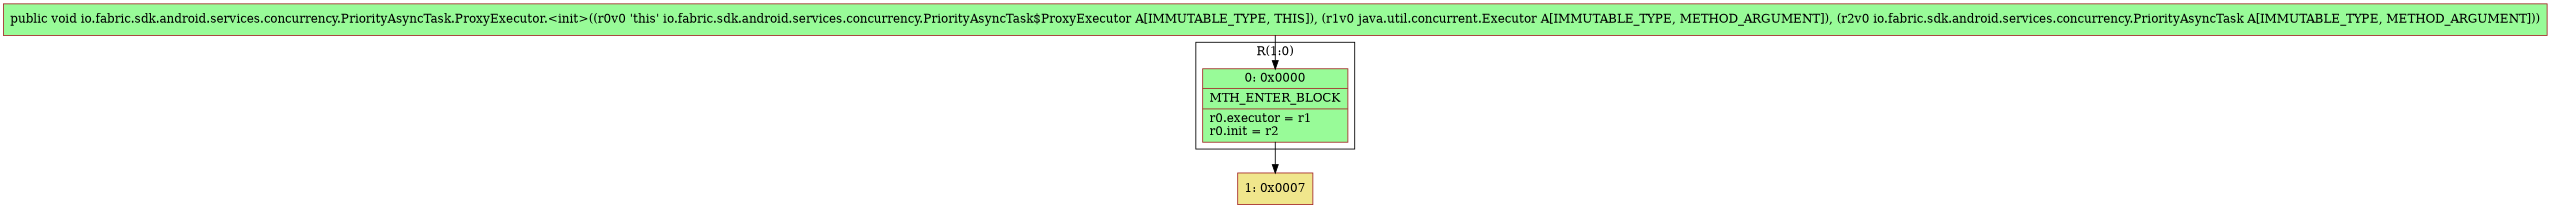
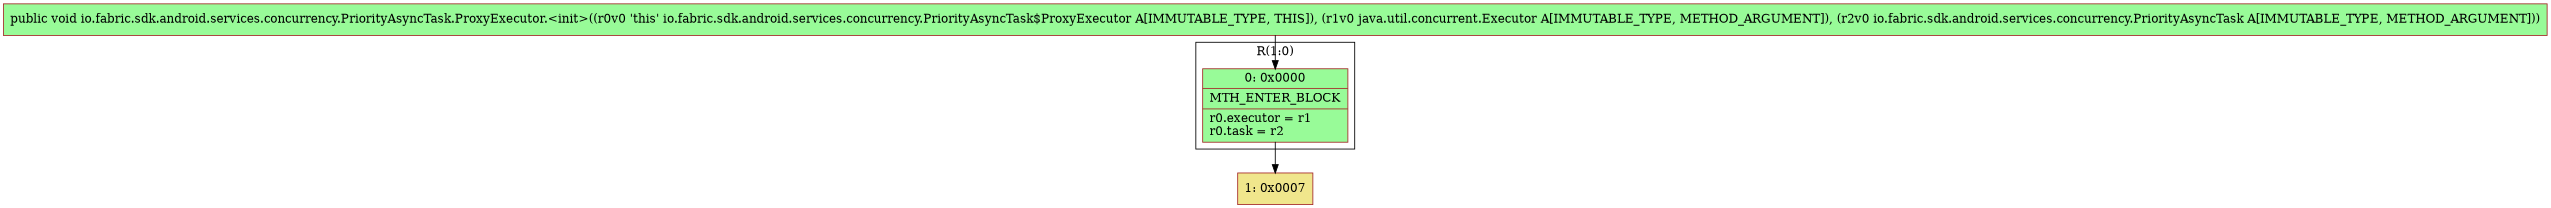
node "0: 0x0000": text "r0.init = r2" -> "r0.task = r2"
